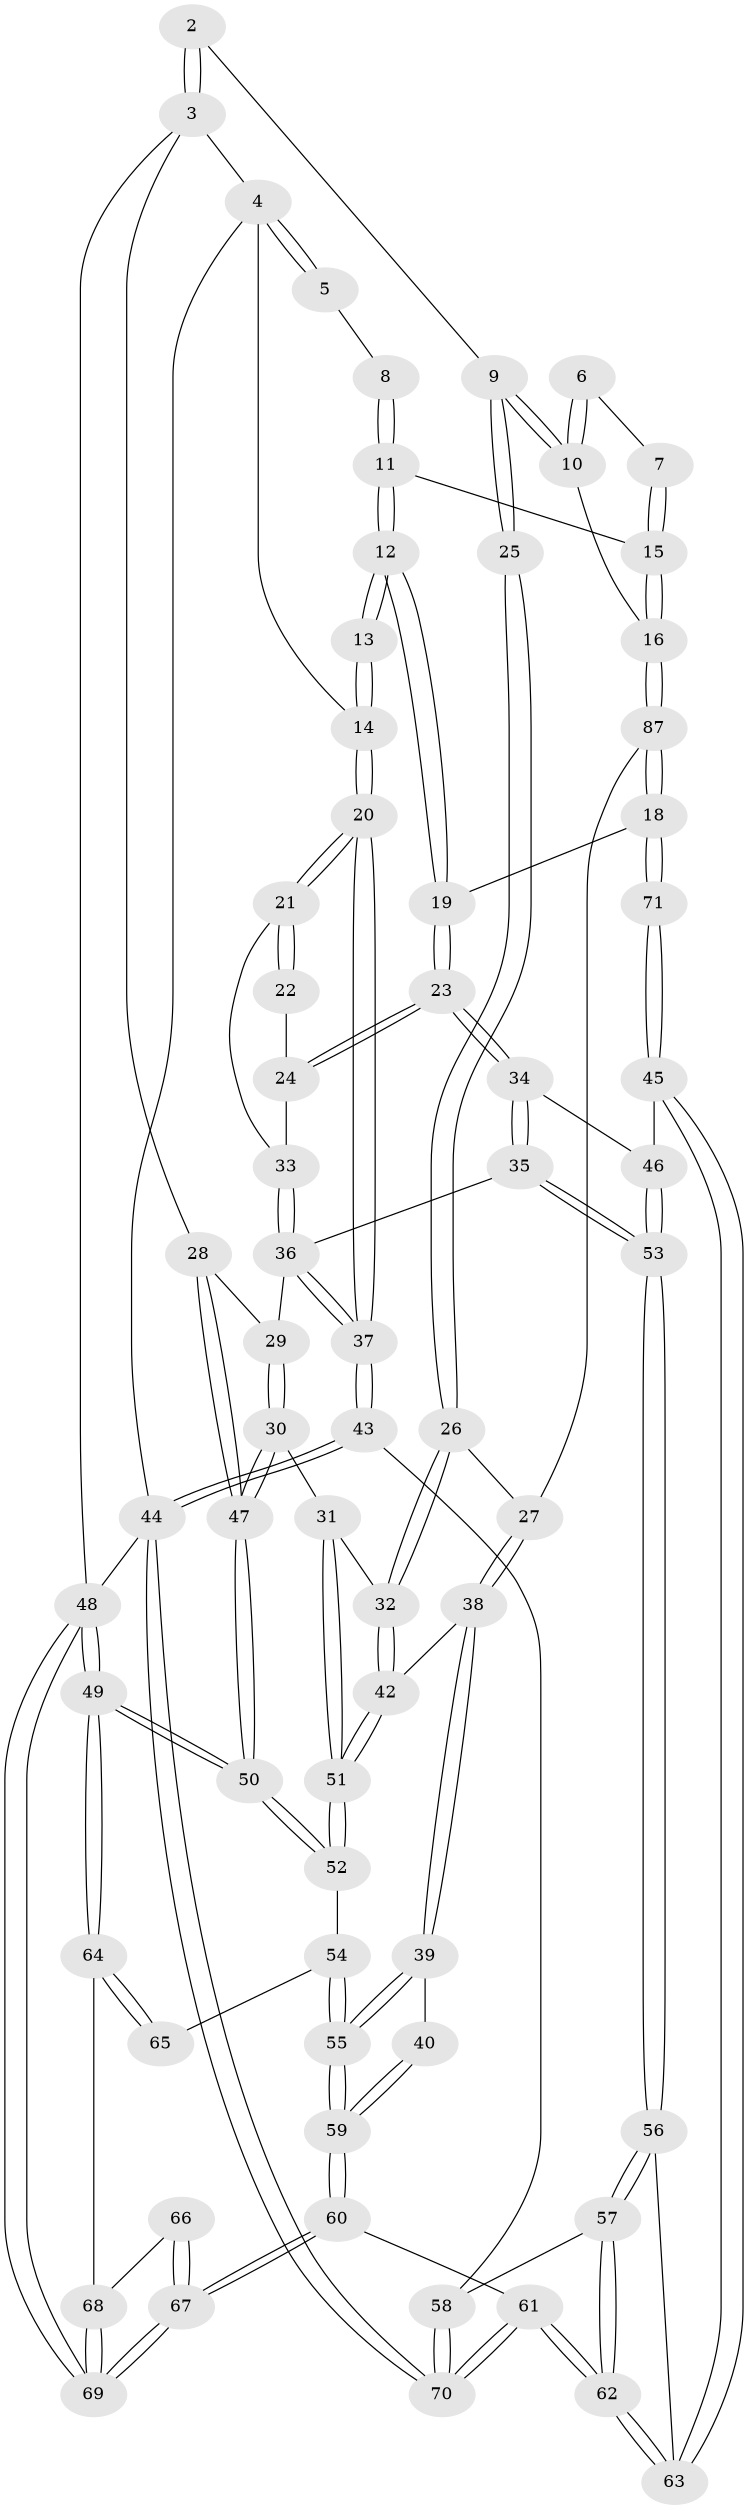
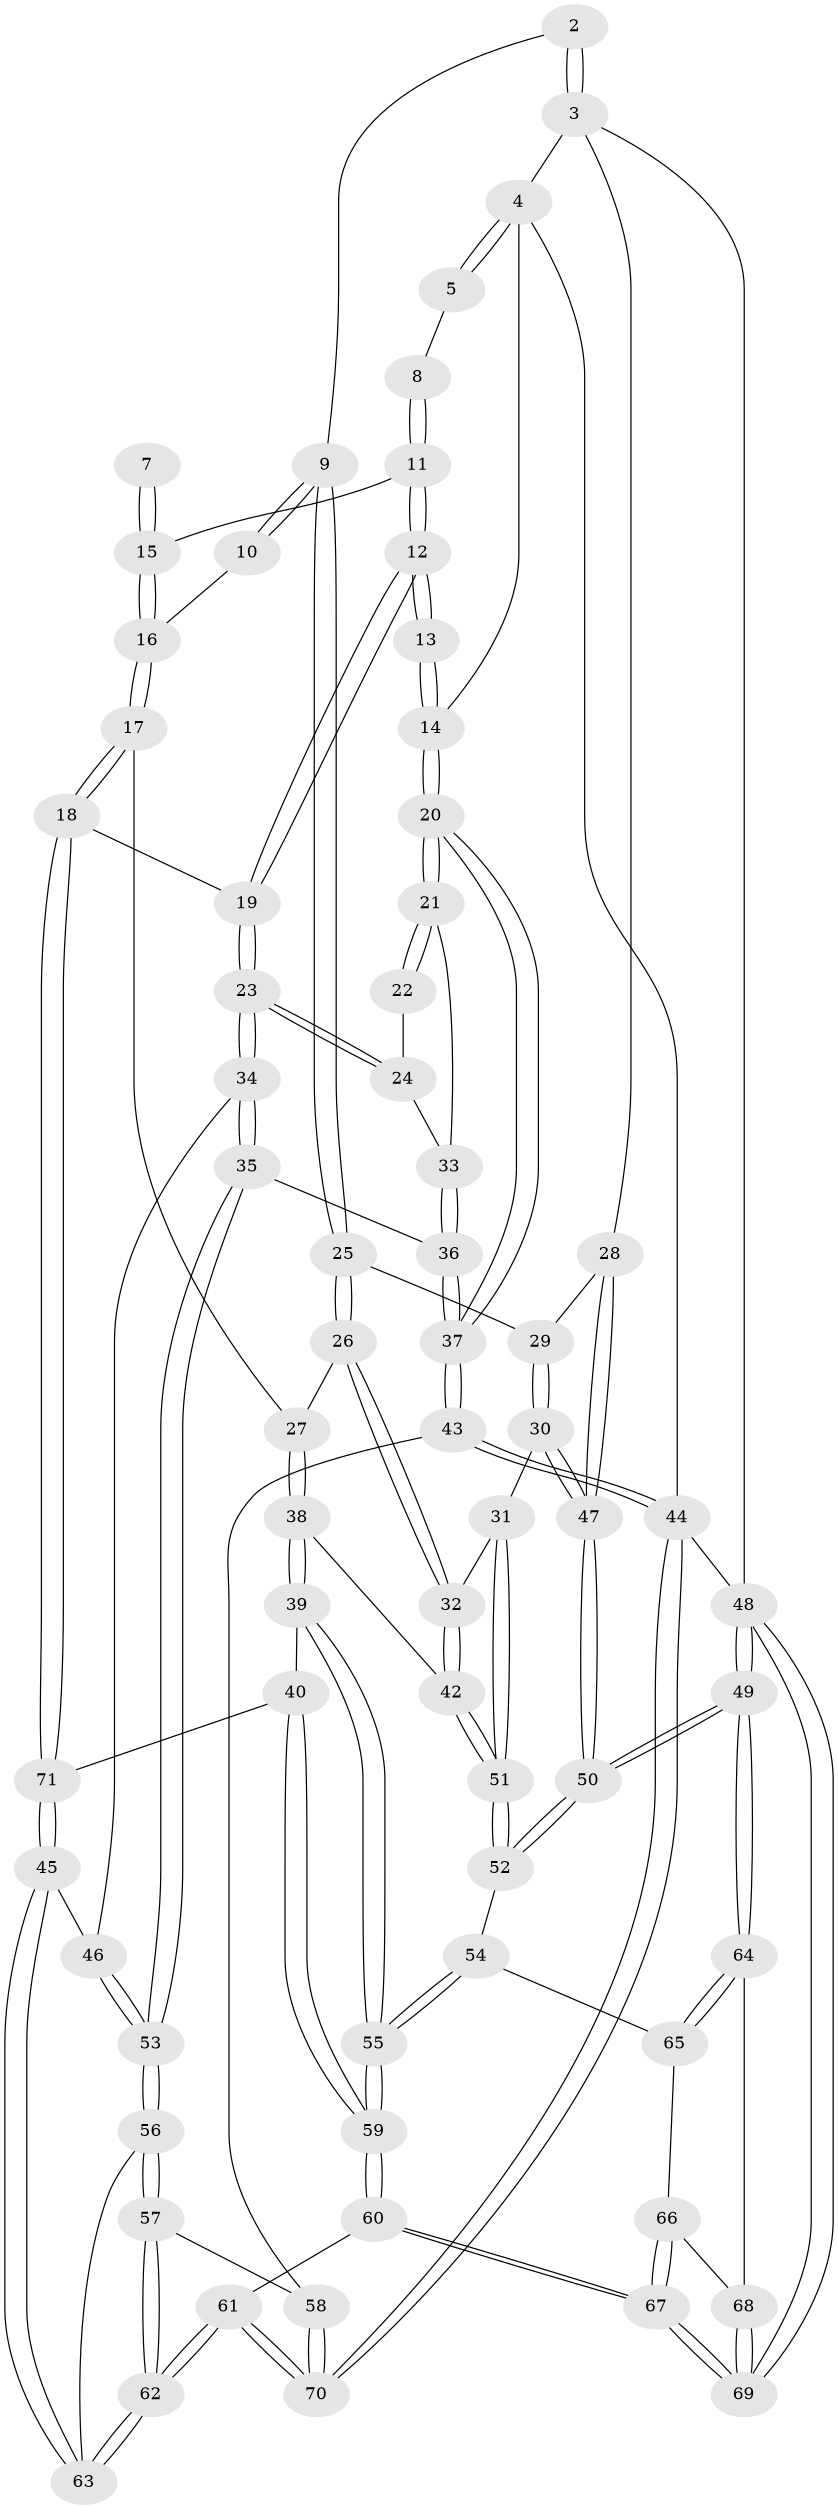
node "6": removed
node "87": label "87" -> "17"
edge "36" -- "29": now "25" -- "29"
edge "40" -- "71": added
edge "65" -- "66": added
